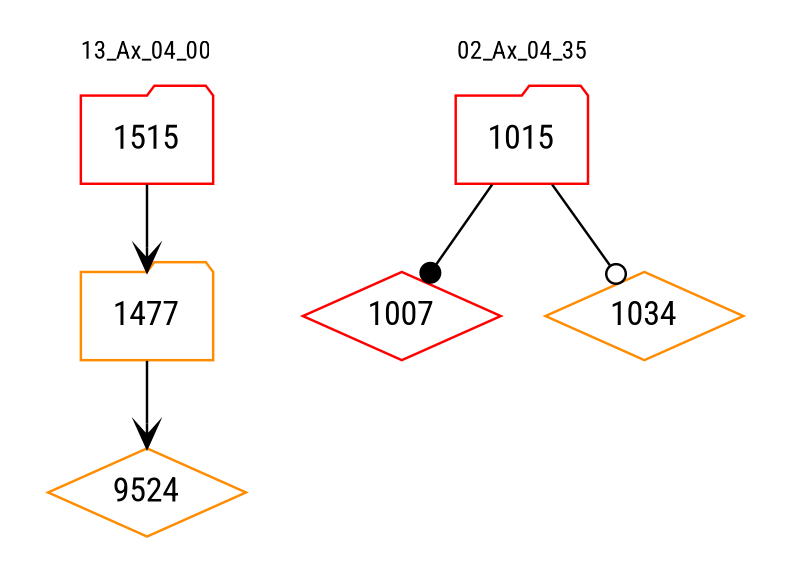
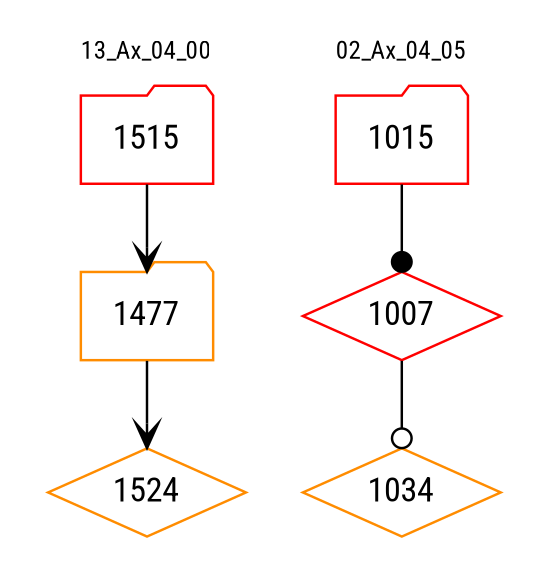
cluster "02_Ax_04_35": label "02_Ax_04_35" -> "02_Ax_04_05"
edge "1015" -> "1034": now "1007" -> "1034"
node "9524": label "9524" -> "1524"
